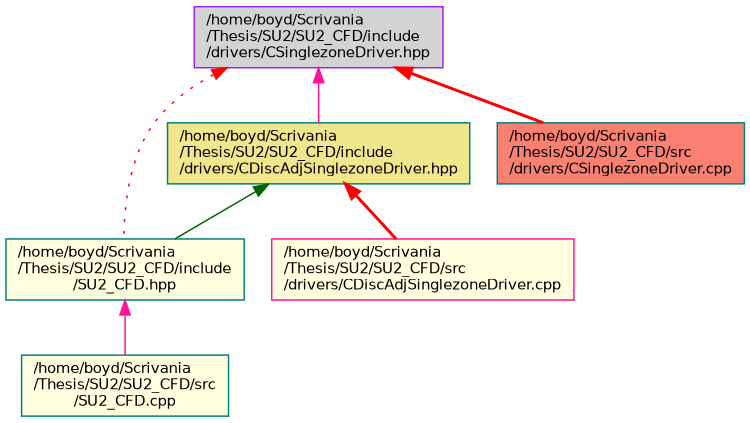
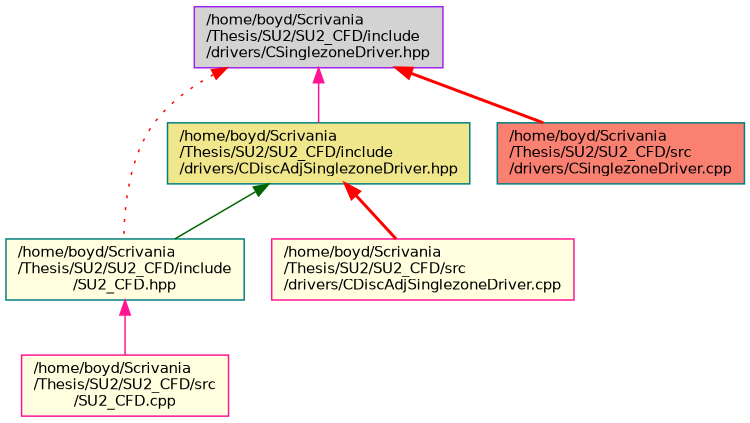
node "/home/boyd/Scrivania /Thesis/SU2/SU2_CFD/src /SU2_CFD.cpp": color teal -> deeppink
